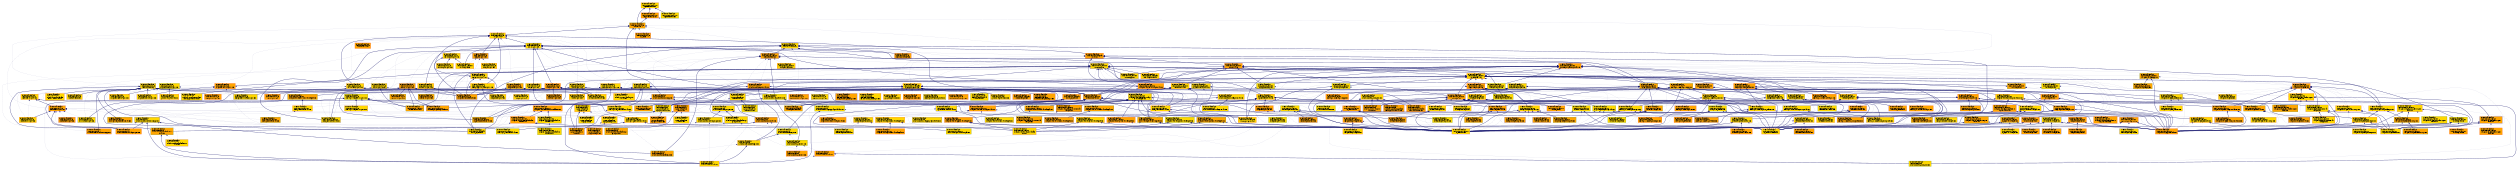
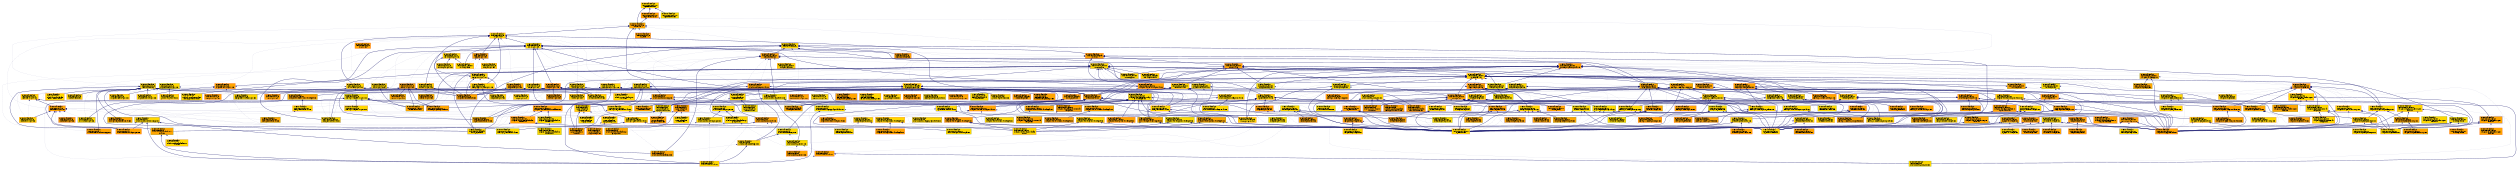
node "OMCompiler/3rdParty /Ipopt/Ipopt/src/LinAlg /TDependency.cpp": label "OMCompiler/3rdParty /Ipopt/Ipopt/src/LinAlg /TDependency.cpp" -> "OMCompiler/3rdParty /Ipopt/Ipopt/src/LinAlg /IpMatrix.cpp"
